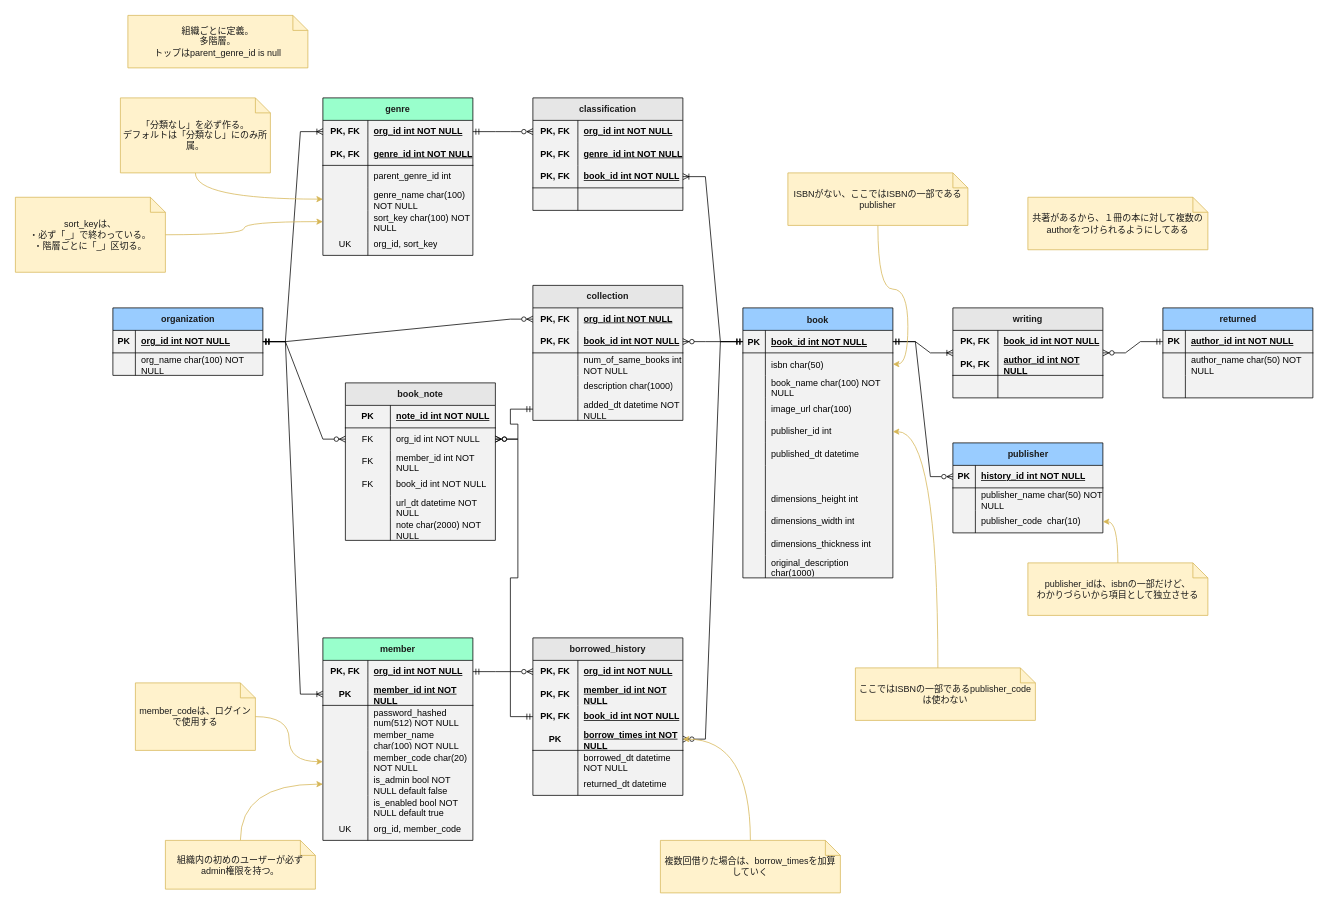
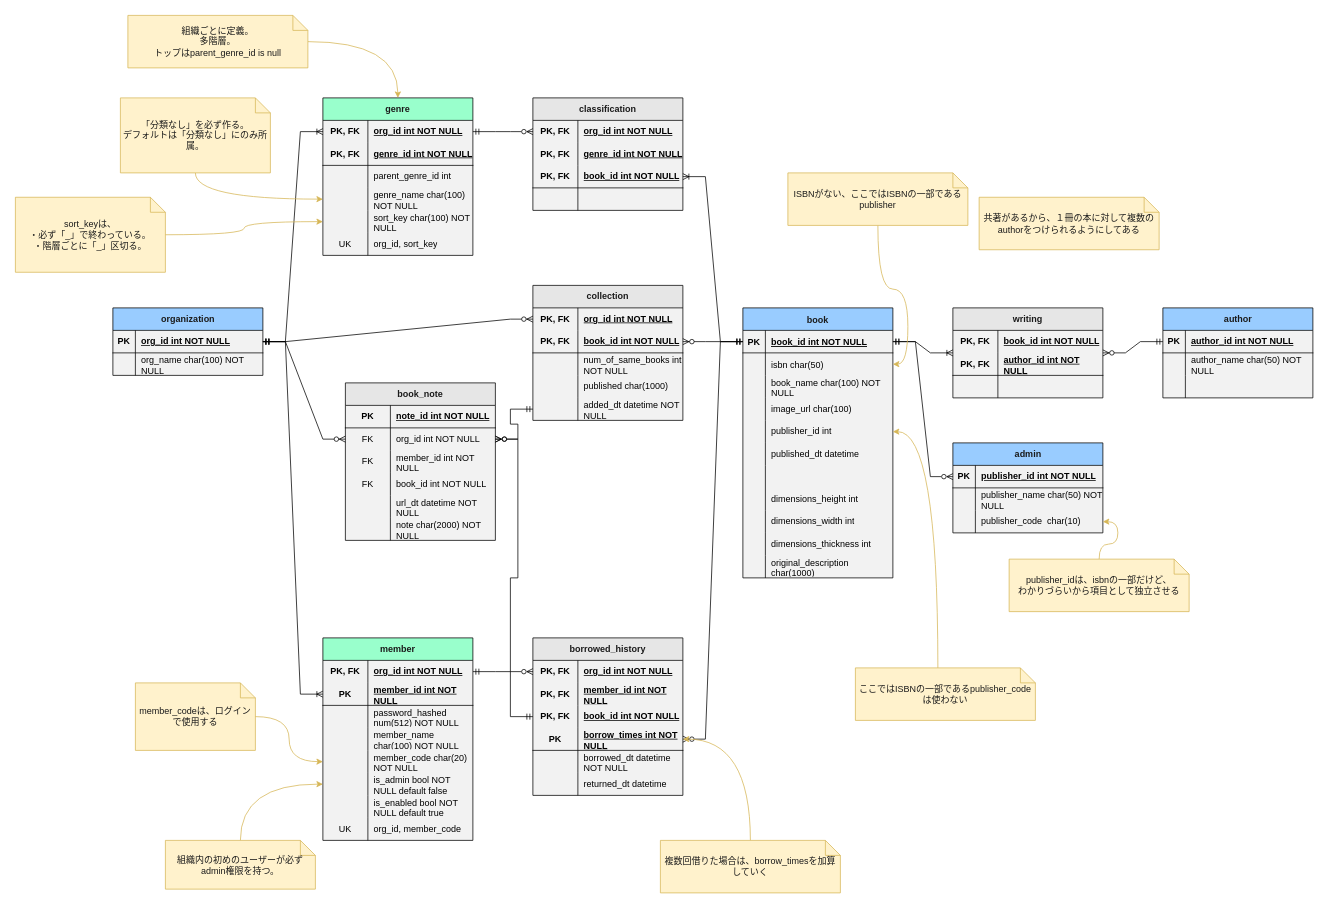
edge "組織ごとに定義。 多階層。 トップはparent_genre_id is null" -> "genre": added
node "共著があるから、１冊の本に対して複数のauthorをつけられるようにしてある": moved (1118, 224) -> (1069, 224)
node "returned": label "returned" -> "author"
node "description char(1000)": label "description char(1000)" -> "published char(1000)"
node "publisher": label "publisher" -> "admin"
node "history_id int NOT NULL": label "history_id int NOT NULL" -> "publisher_id int NOT NULL"
node "publisher_idは、isbnの一部だけど、 わかりづらいから項目として独立させる": moved (1118, 589) -> (1099, 585)
